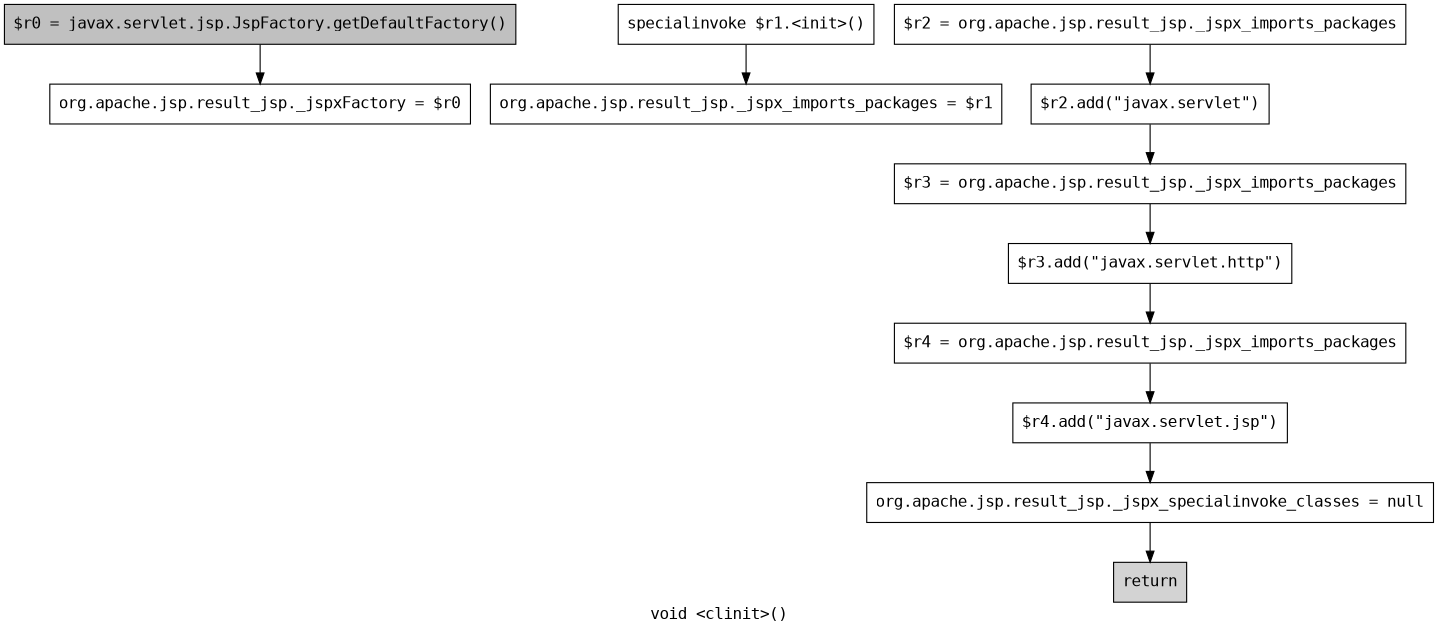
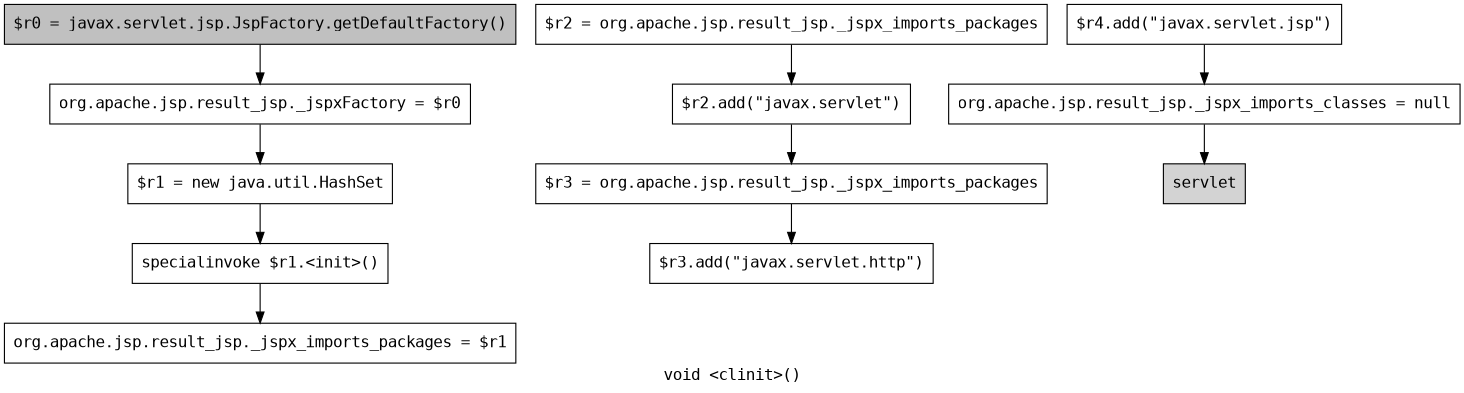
node "$r1 = new java.util.HashSet": added
node "$r4 = org.apache.jsp.result_jsp._jspx_imports_packages": removed
node "org.apache.jsp.result_jsp._jspx_specialinvoke_classes = null": label "org.apache.jsp.result_jsp._jspx_specialinvoke_classes = null" -> "org.apache.jsp.result_jsp._jspx_imports_classes = null"
node "return": label "return" -> "servlet"
